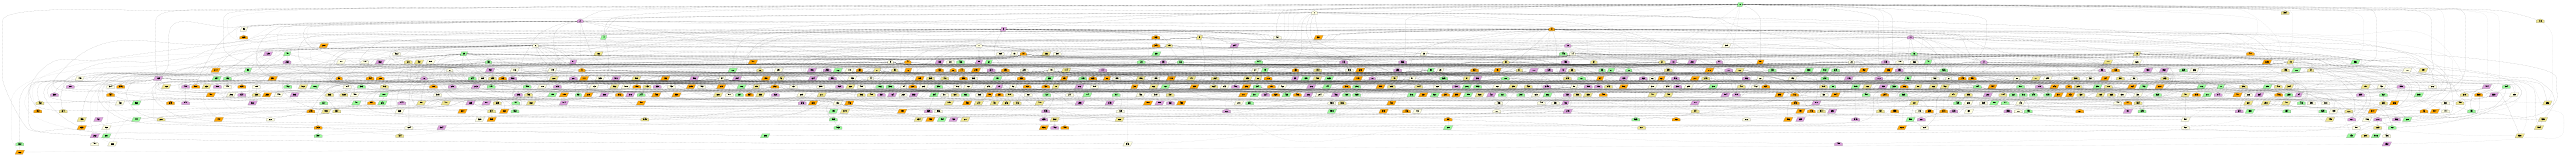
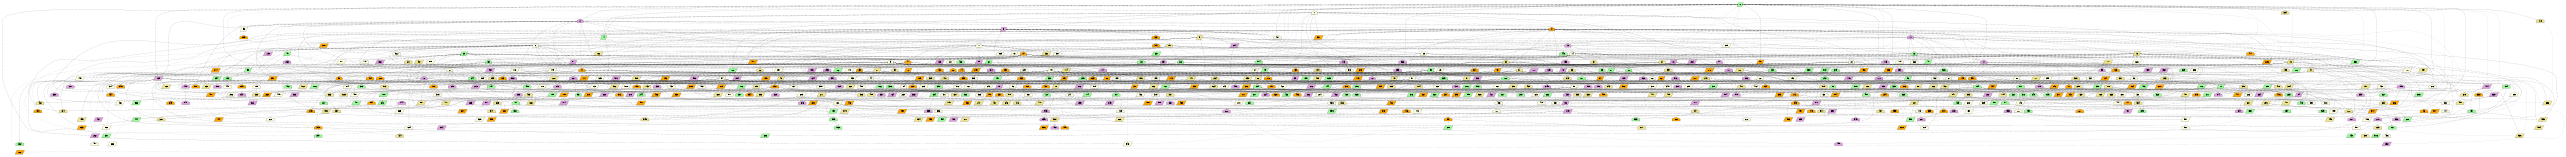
node "705": label "705" -> "205"
